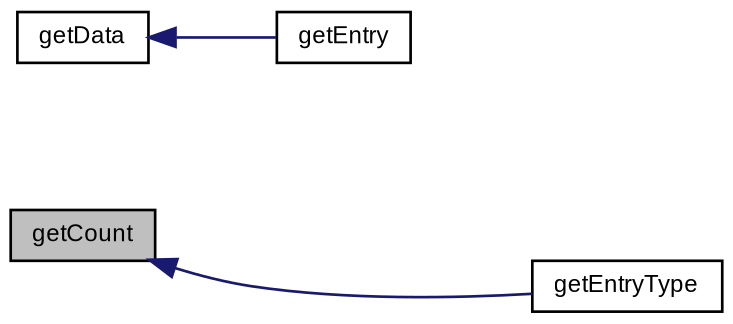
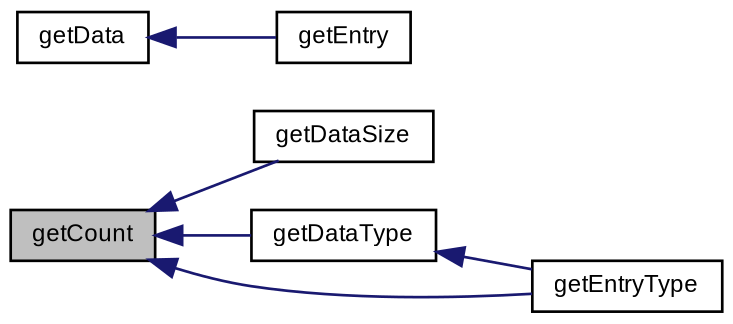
node "getDataSize": added
node "getDataType": added
